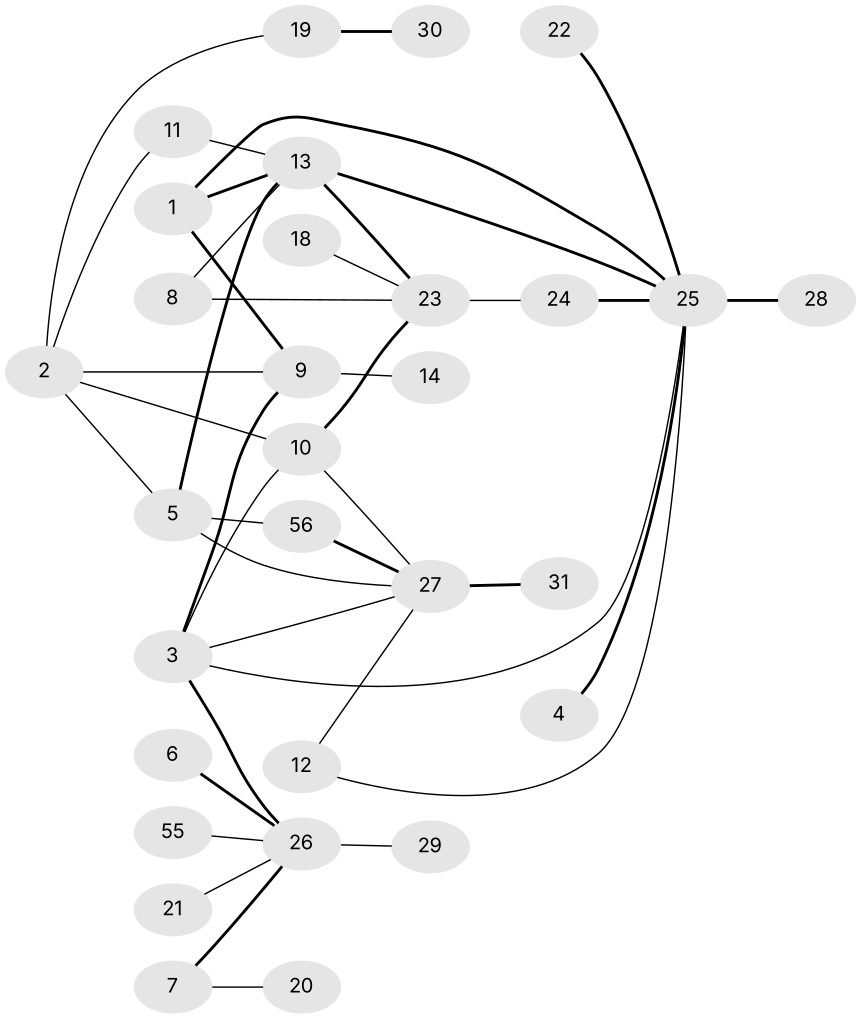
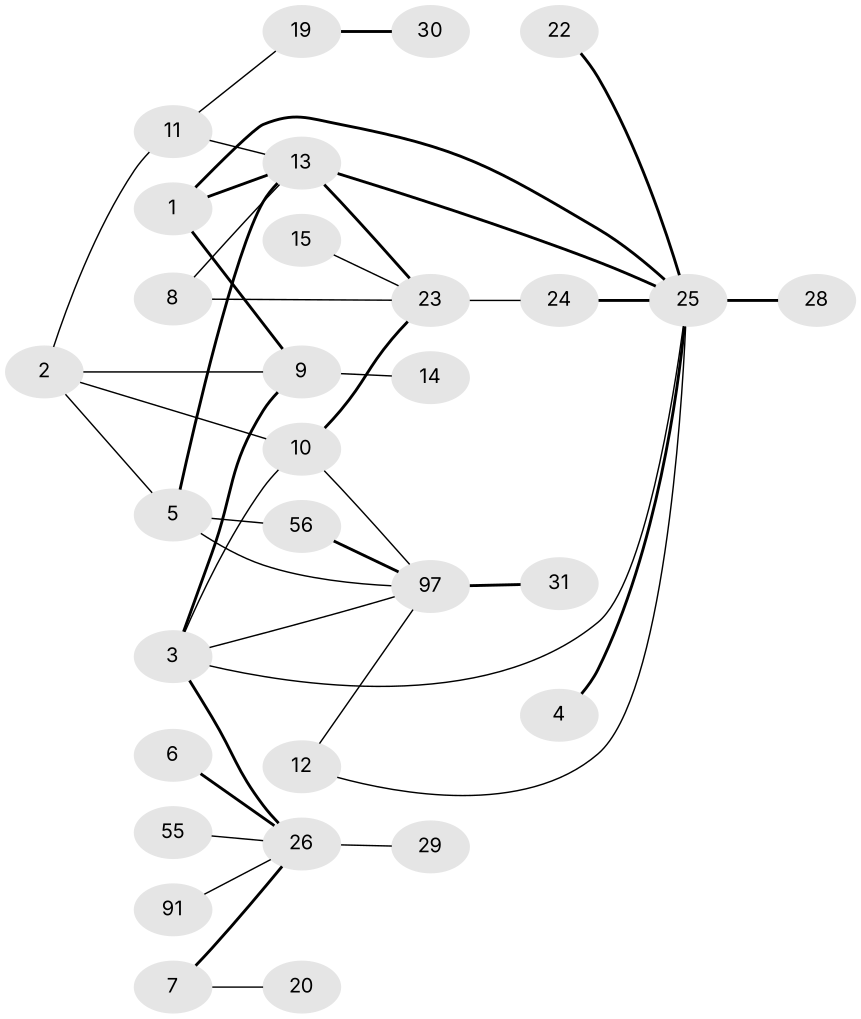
edge "19" -- "2": now "19" -- "11"
node "18": label "18" -> "15"
node "27": label "27" -> "97"
node "21": label "21" -> "91"
